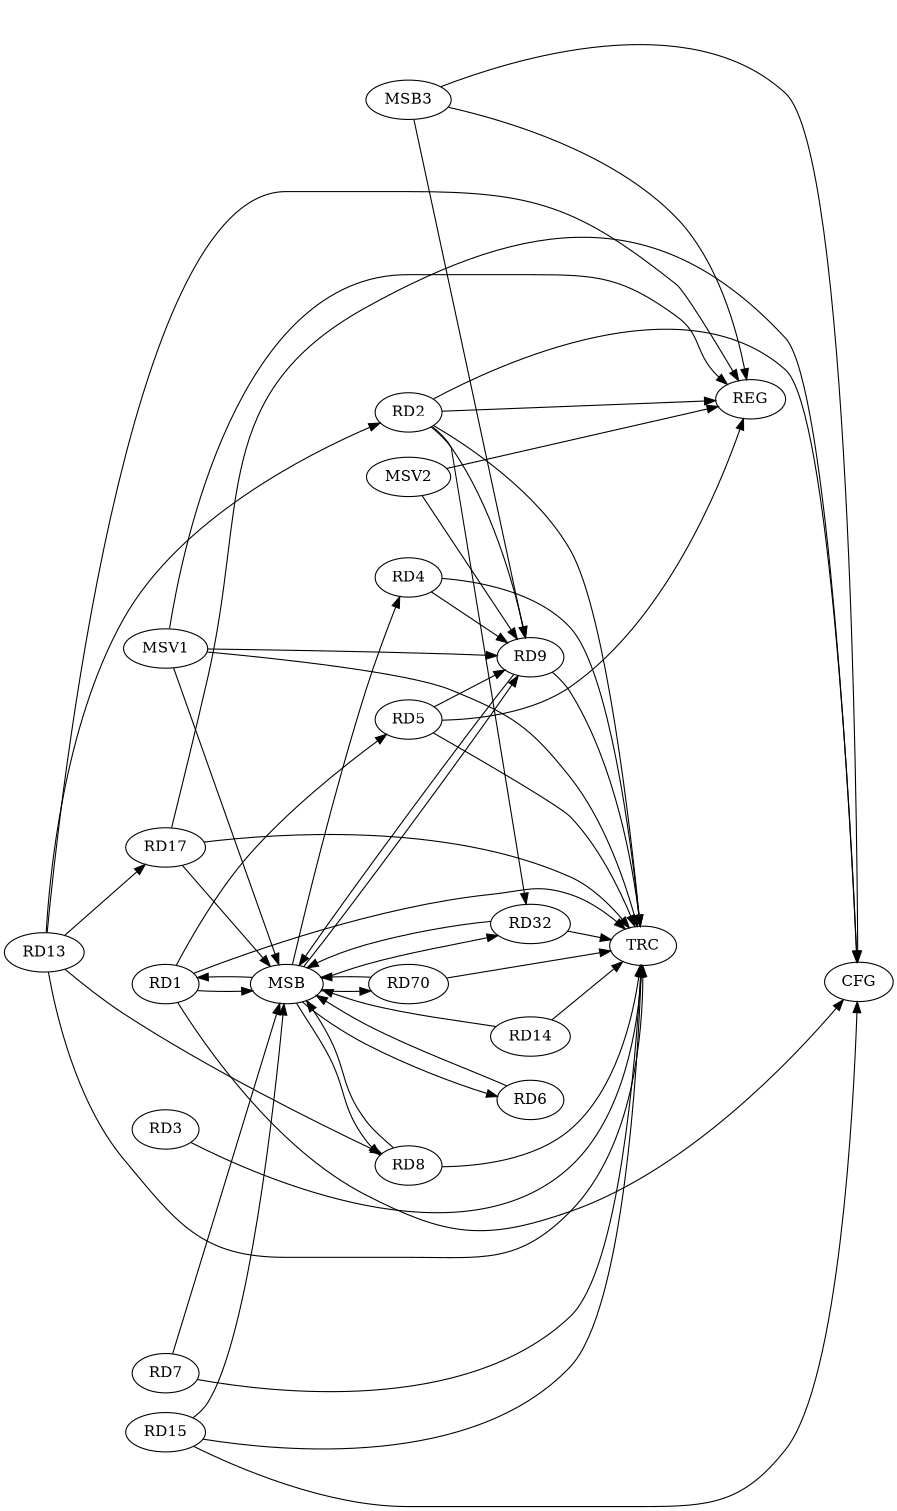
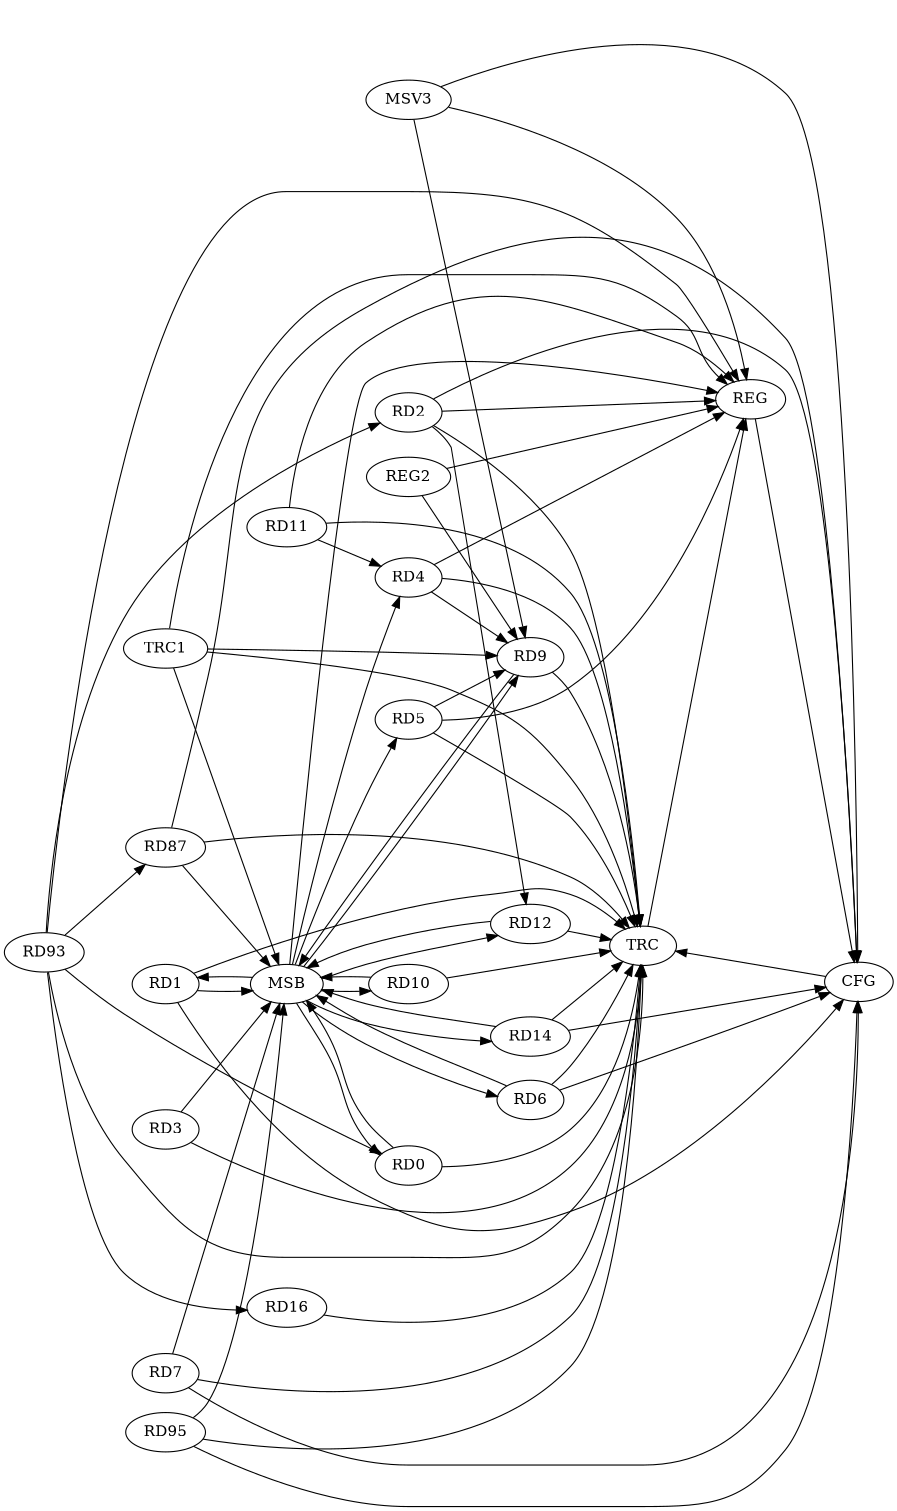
node "MSB3": label "MSB3" -> "MSV3"
node "MSV2": label "MSV2" -> "REG2"
edge "RD4" -> "REG": added
edge "MSB" -> "REG": added
edge "RD2" -> "RD9": removed
node "RD11": added
node "MSV1": label "MSV1" -> "TRC1"
edge "TRC" -> "REG": added
edge "REG" -> "CFG": added
edge "RD1" -> "RD5": now "MSB" -> "RD5"
node "RD17": label "RD17" -> "RD87"
node "RD32": label "RD32" -> "RD12"
node "RD13": label "RD13" -> "RD93"
edge "CFG" -> "TRC": added
node "RD70": label "RD70" -> "RD10"
edge "RD14" -> "CFG": added
edge "MSB" -> "RD14": added
edge "RD6" -> "TRC": added
edge "RD6" -> "CFG": added
edge "RD3" -> "MSB": added
node "RD8": label "RD8" -> "RD0"
node "RD16": added
node "RD15": label "RD15" -> "RD95"
edge "RD7" -> "CFG": added
